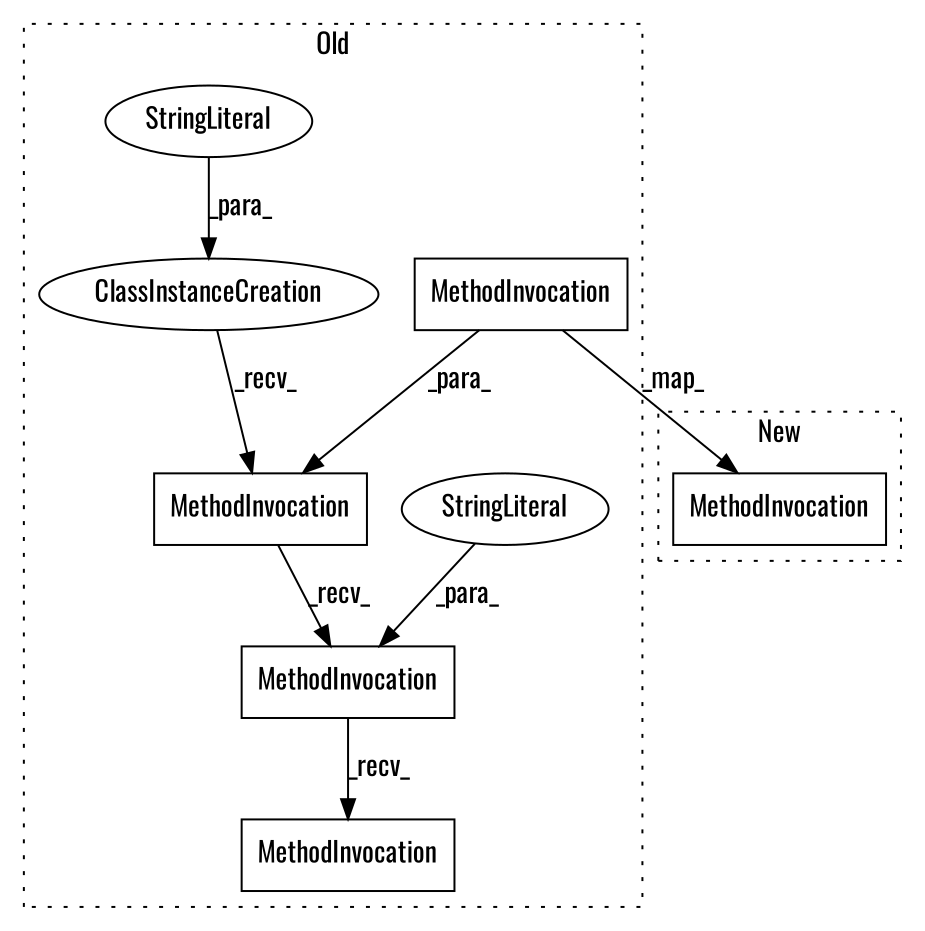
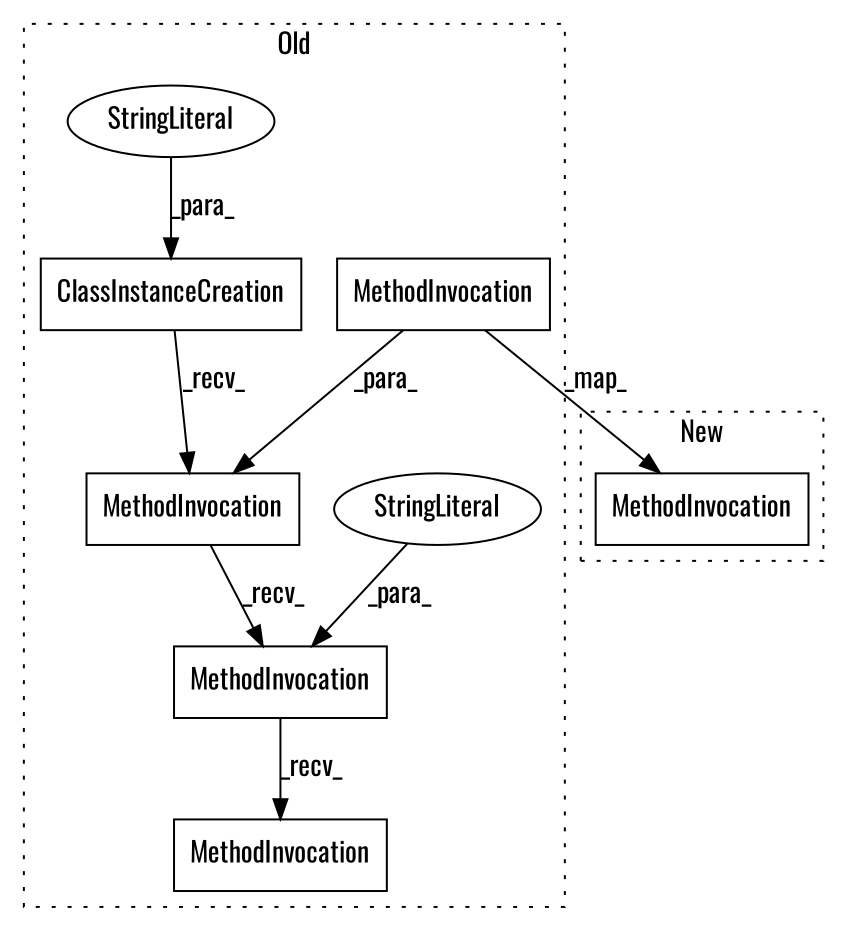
node "ClassInstanceCreation": shape ellipse -> box
